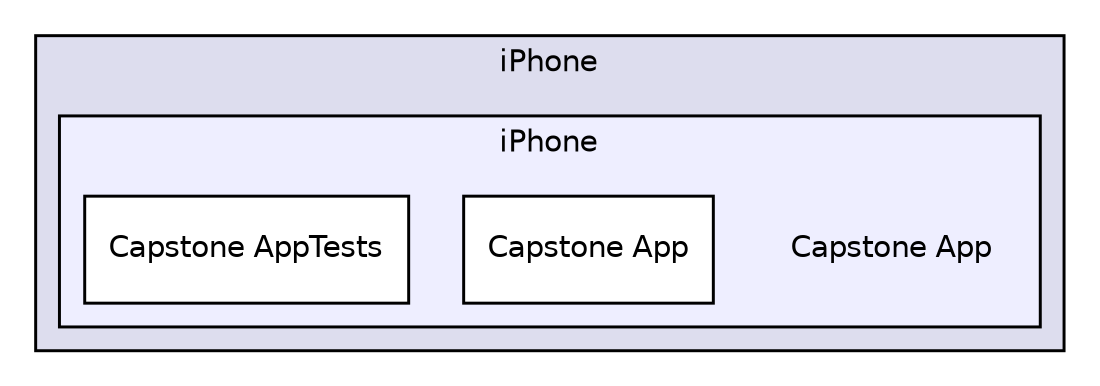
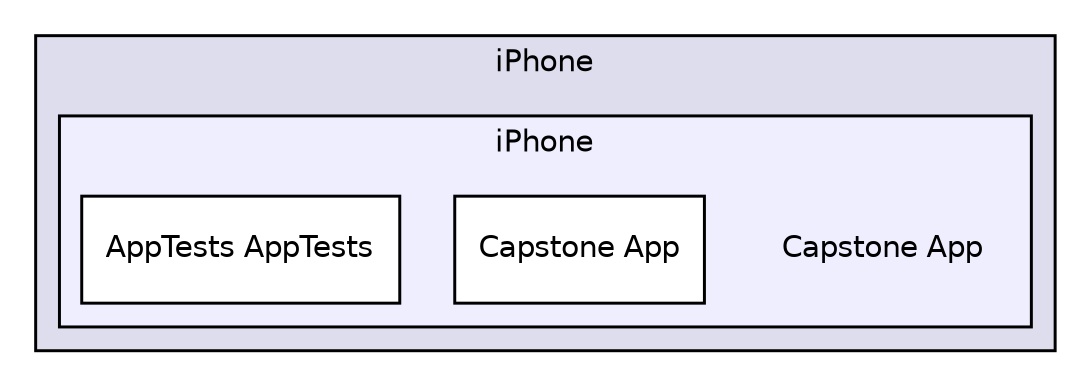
node "Capstone AppTests": label "Capstone AppTests" -> "AppTests AppTests"
